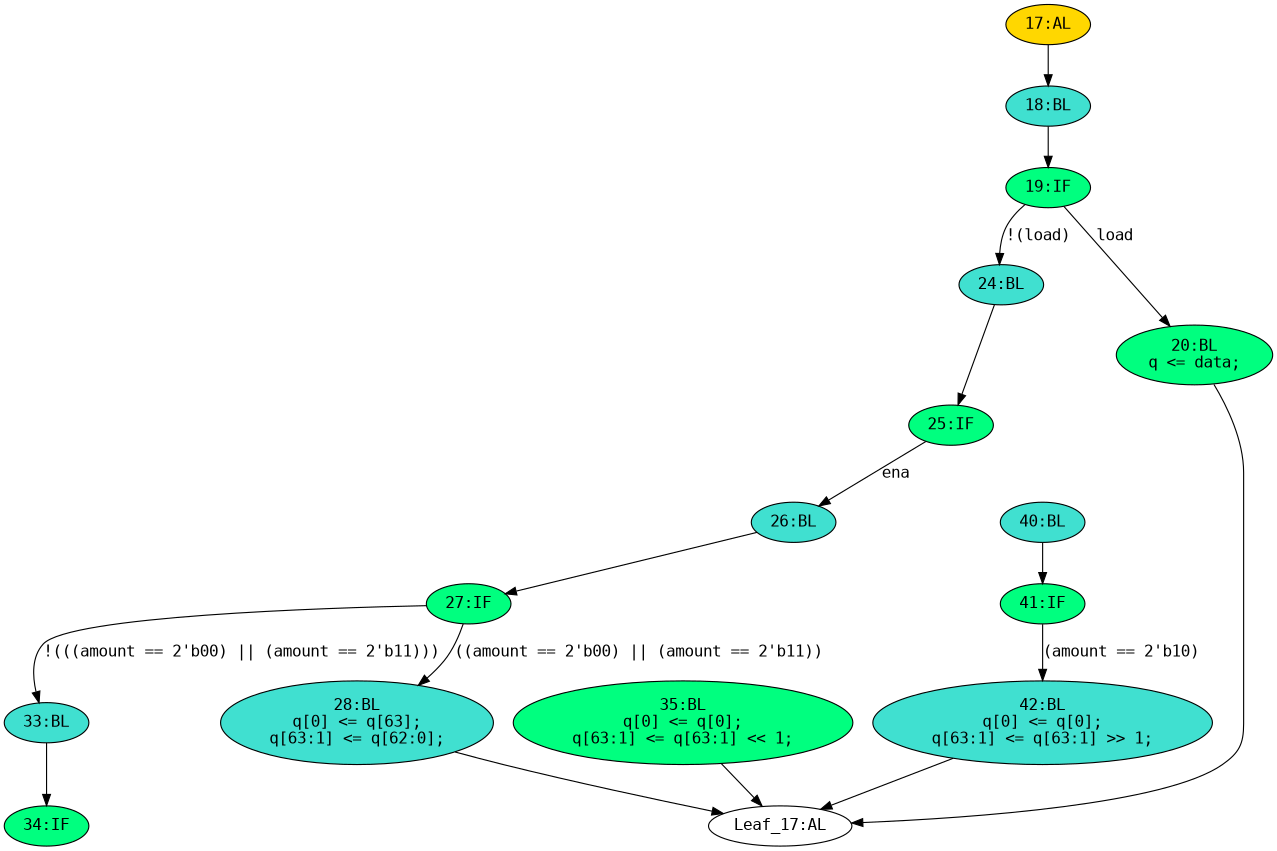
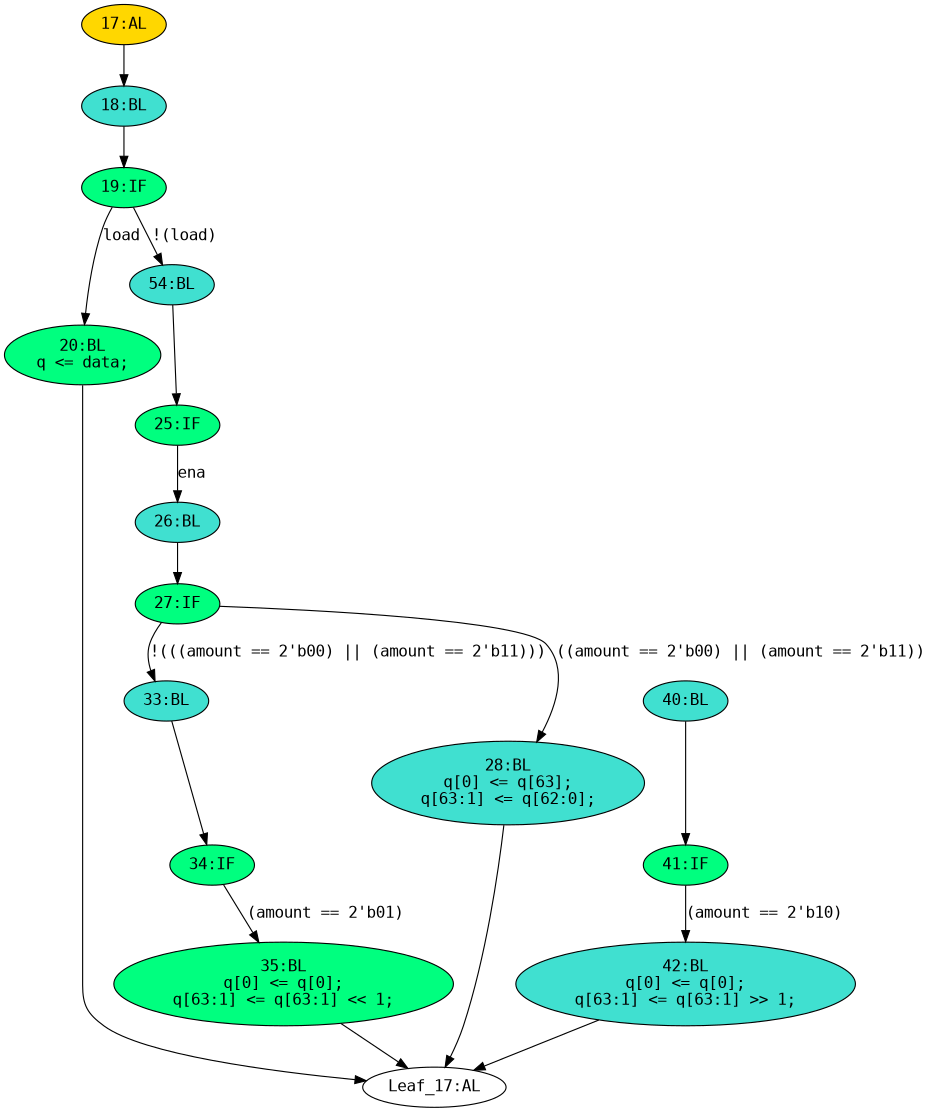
node "24:BL": label "24:BL" -> "54:BL"
edge "34:IF" -> "35:BL q[0] <= q[0]; q[63:1] <= q[63:1] << 1;": added, label "(amount == 2'b01)"
